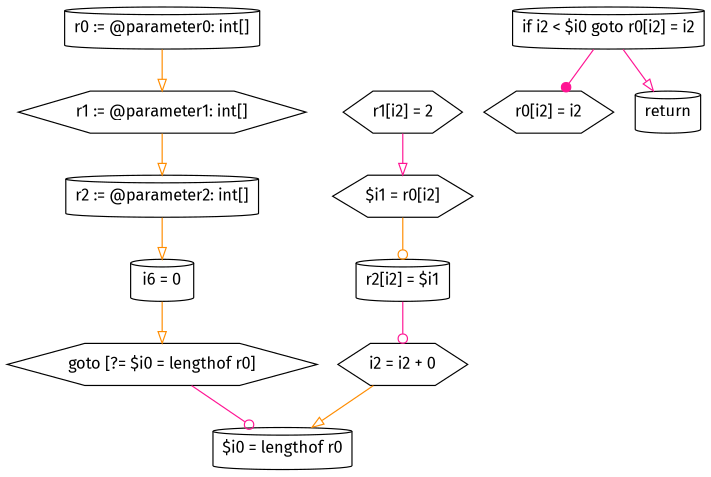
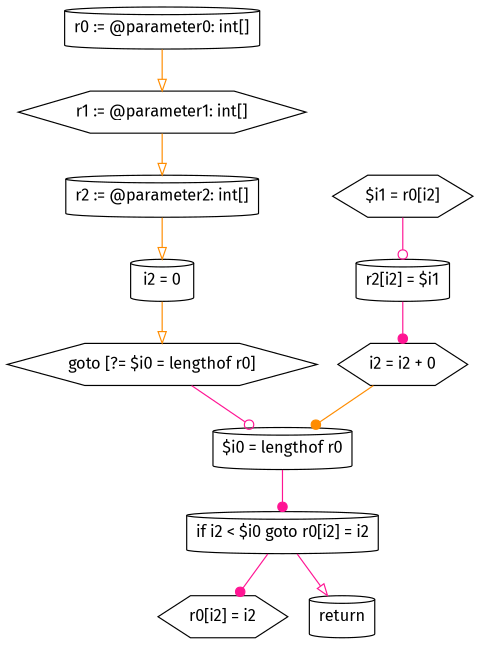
node "r1[i2] = 2": removed
edge "$i1 = r0[i2]" -> "r2[i2] = $i1": color darkorange -> deeppink
node "i6 = 0": label "i6 = 0" -> "i2 = 0"
edge "r2[i2] = $i1" -> "i2 = i2 + 0": arrowhead odot -> dot
edge "i2 = i2 + 0" -> "$i0 = lengthof r0": arrowhead onormal -> dot
edge "$i0 = lengthof r0" -> "if i2 < $i0 goto r0[i2] = i2": added
